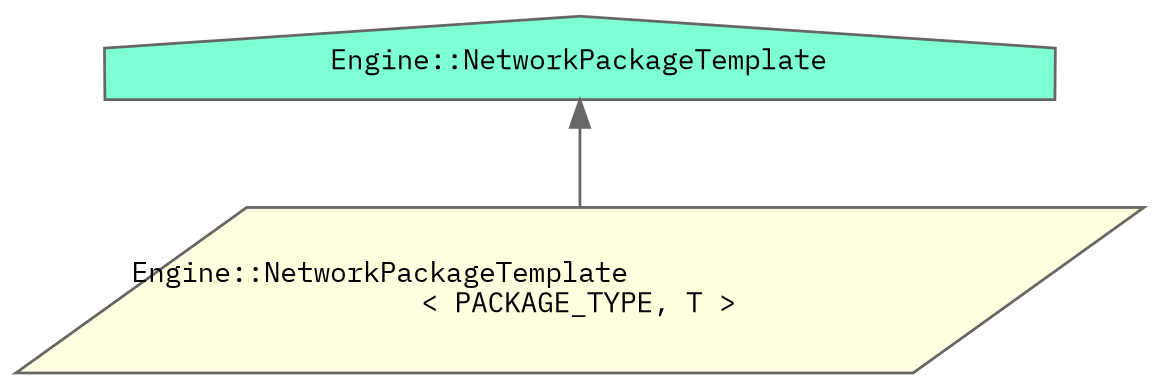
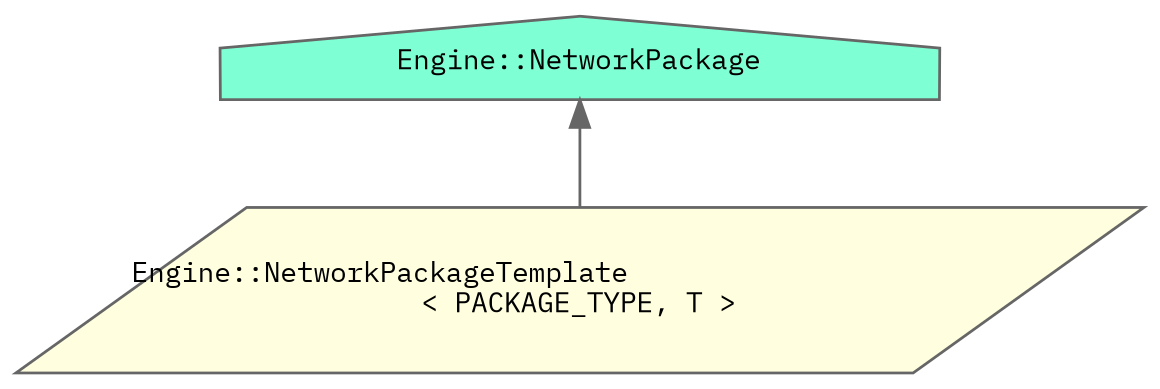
node "Engine::NetworkPackageTemplate": label "Engine::NetworkPackageTemplate" -> "Engine::NetworkPackage"
